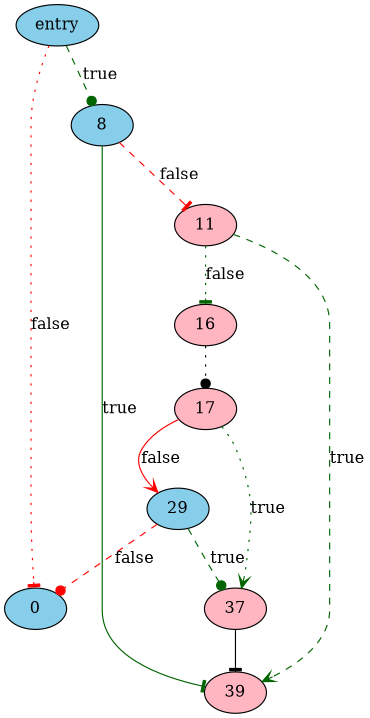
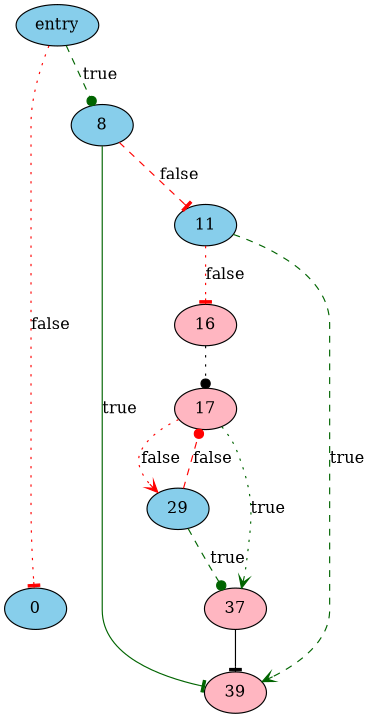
node "11": fillcolor lightpink -> skyblue
edge "11" -> "16": color darkgreen -> red
edge "17" -> "29": style solid -> dotted
edge "29" -> "0": now "29" -> "17"
